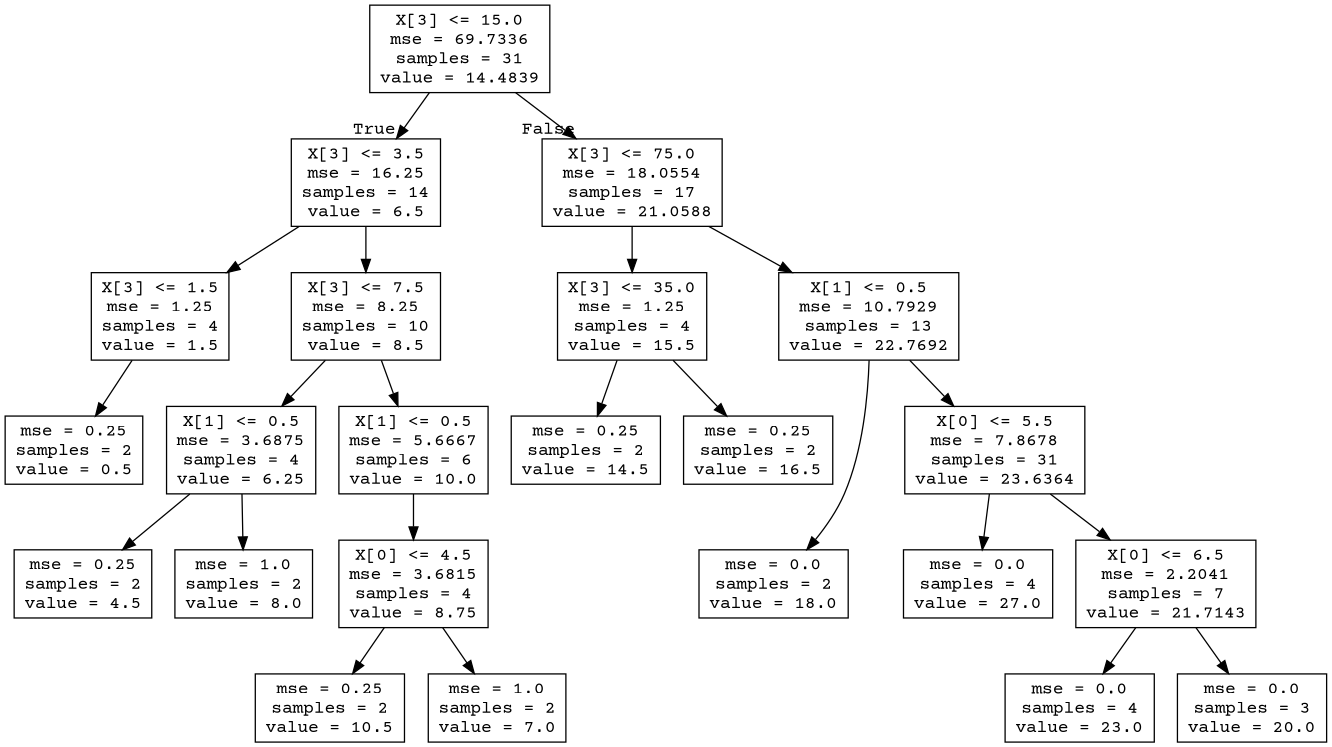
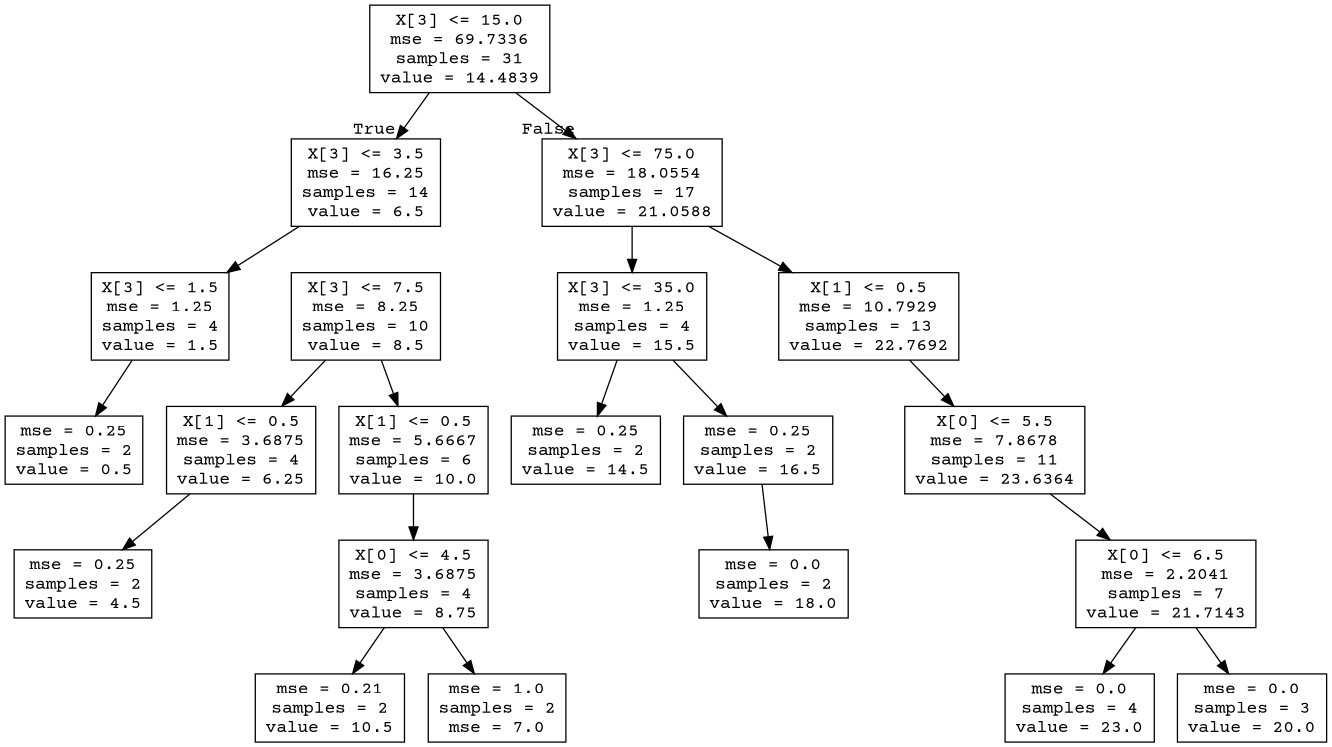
edge "X[3] <= 3.5 mse = 16.25 samples = 14 value = 6.5" -> "X[3] <= 7.5 mse = 8.25 samples = 10 value = 8.5": removed
node "X[0] <= 5.5 mse = 7.8678 samples = 31 value = 23.6364": label "X[0] <= 5.5 mse = 7.8678 samples = 31 value = 23.6364" -> "X[0] <= 5.5 mse = 7.8678 samples = 11 value = 23.6364"
edge "X[1] <= 0.5 mse = 10.7929 samples = 13 value = 22.7692" -> "mse = 0.0 samples = 2 value = 18.0": now "mse = 0.25 samples = 2 value = 16.5" -> "mse = 0.0 samples = 2 value = 18.0"
node "mse = 1.0 samples = 2 value = 8.0": removed
node "X[0] <= 4.5 mse = 3.6815 samples = 4 value = 8.75": label "X[0] <= 4.5 mse = 3.6815 samples = 4 value = 8.75" -> "X[0] <= 4.5 mse = 3.6875 samples = 4 value = 8.75"
node "mse = 0.0 samples = 4 value = 27.0": removed
node "mse = 0.25 samples = 2 value = 10.5": label "mse = 0.25 samples = 2 value = 10.5" -> "mse = 0.21 samples = 2 value = 10.5"
node "mse = 1.0 samples = 2 value = 7.0": label "mse = 1.0 samples = 2 value = 7.0" -> "mse = 1.0 samples = 2 mse = 7.0"
